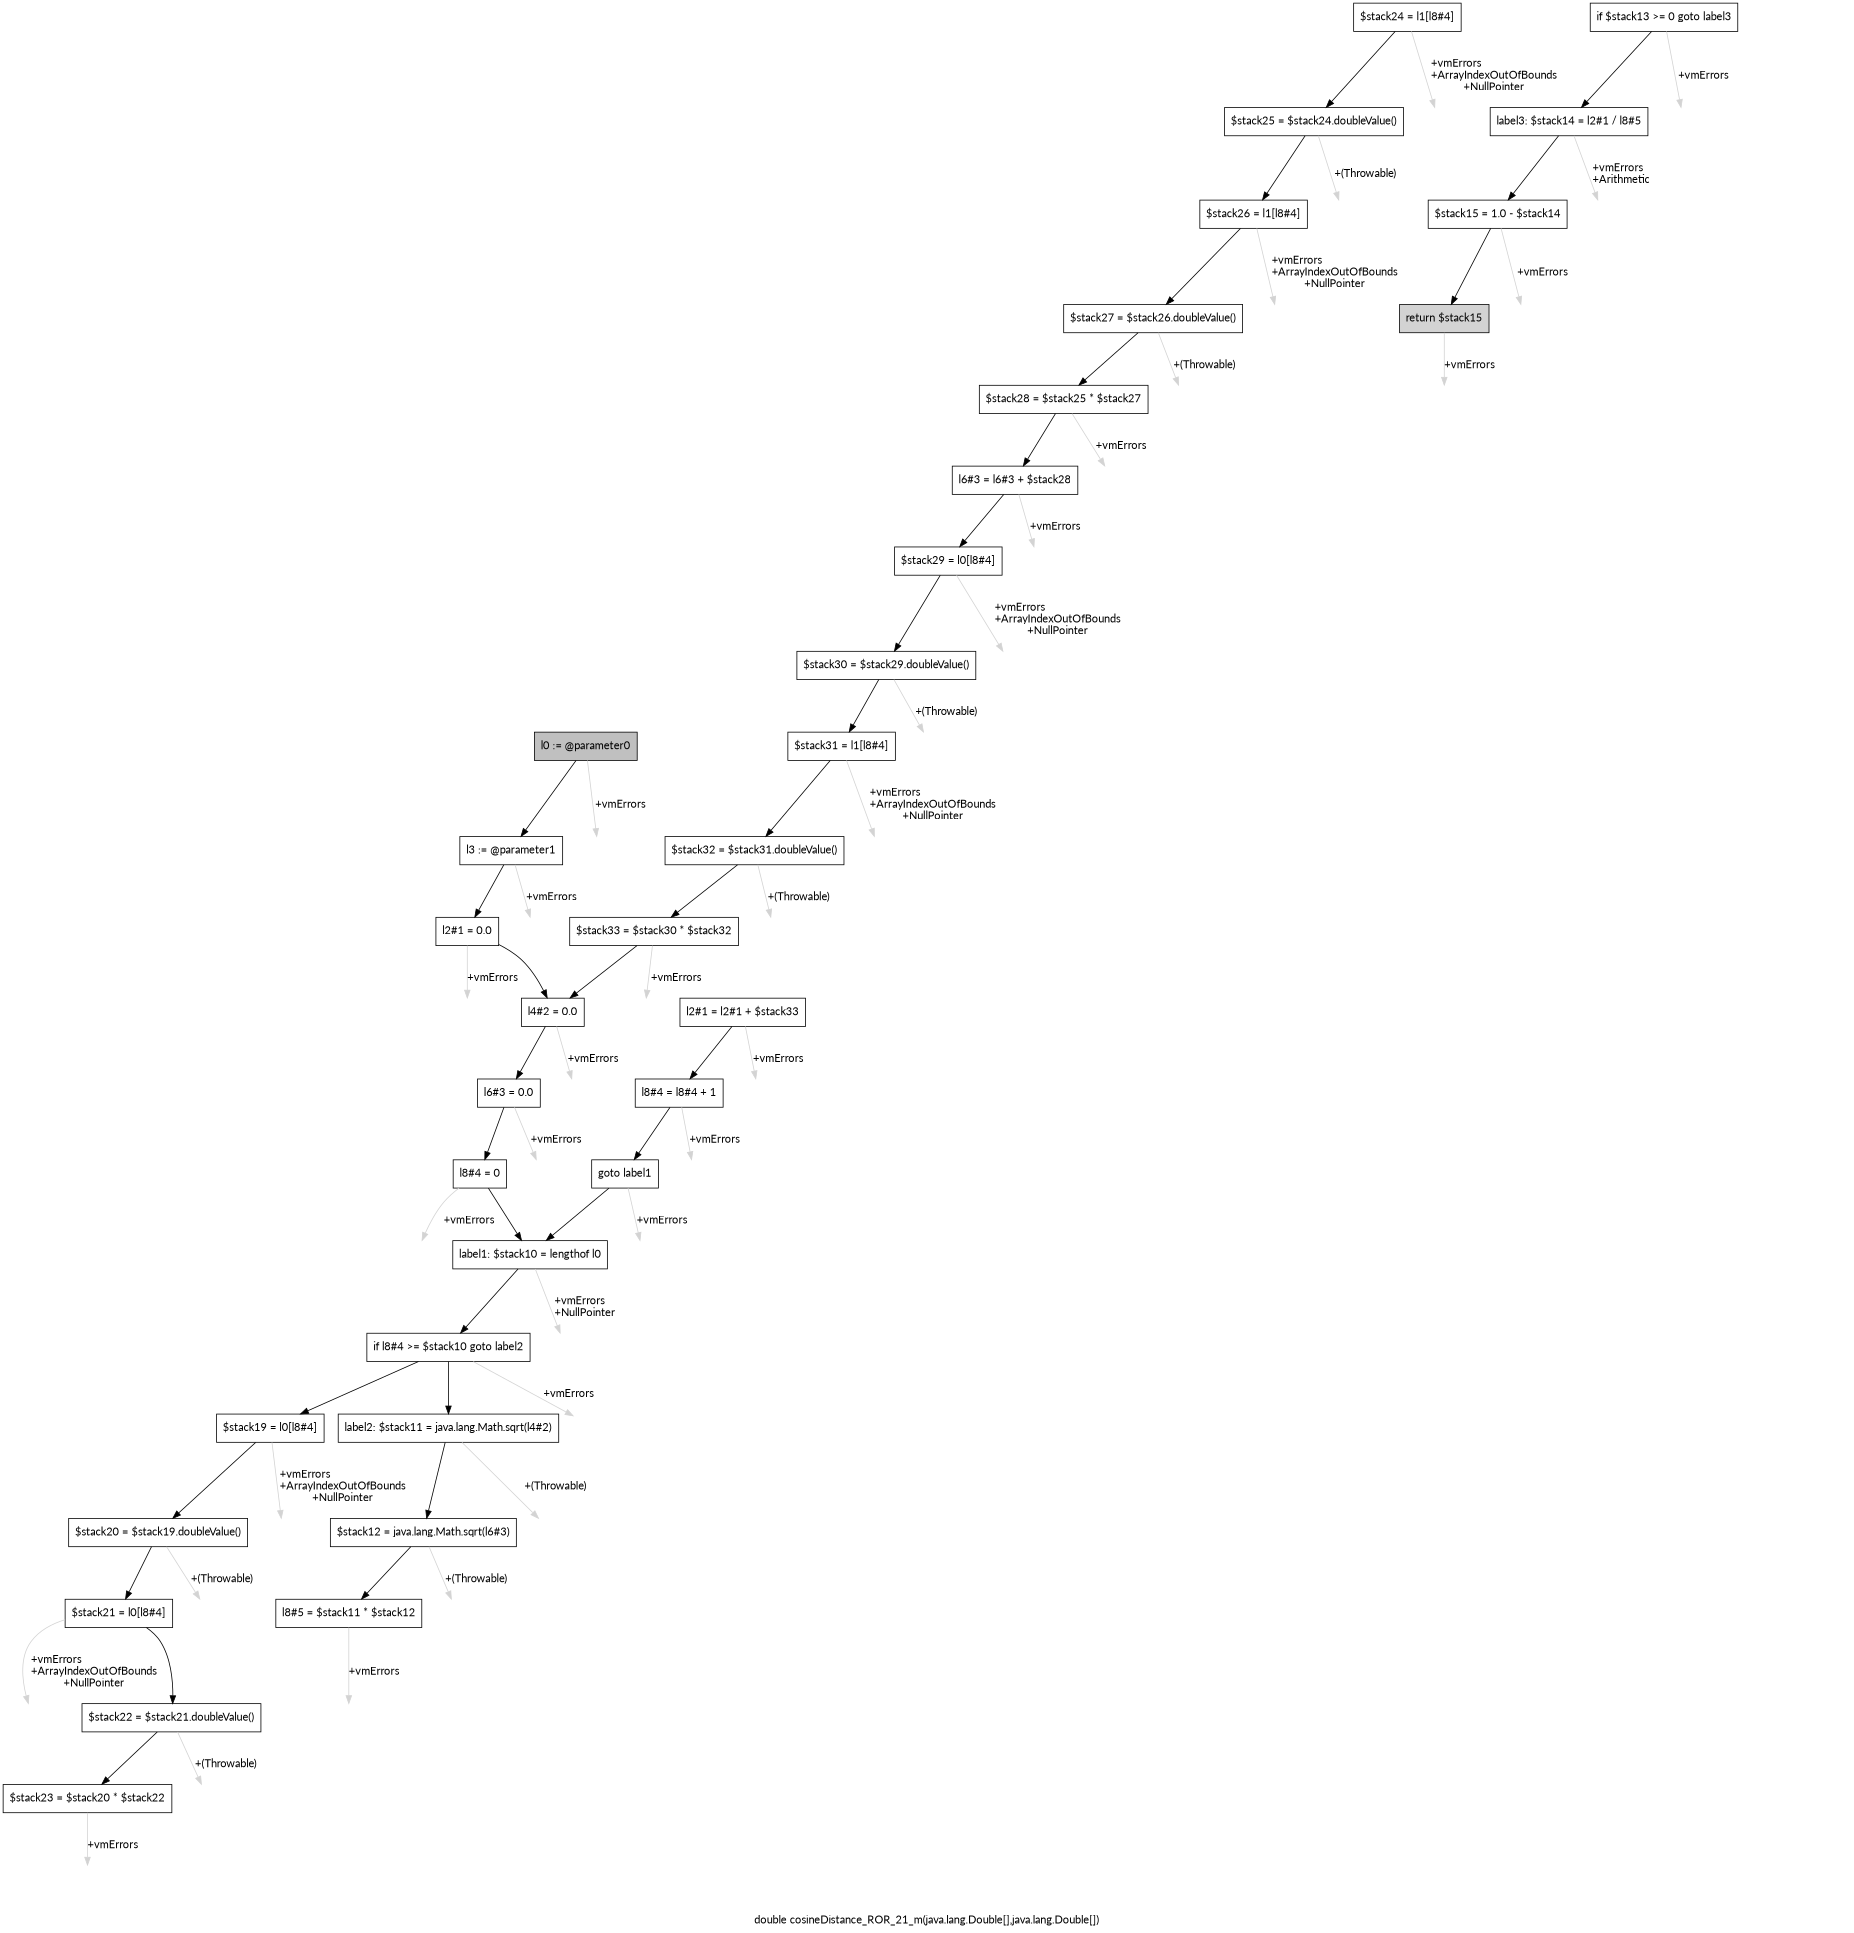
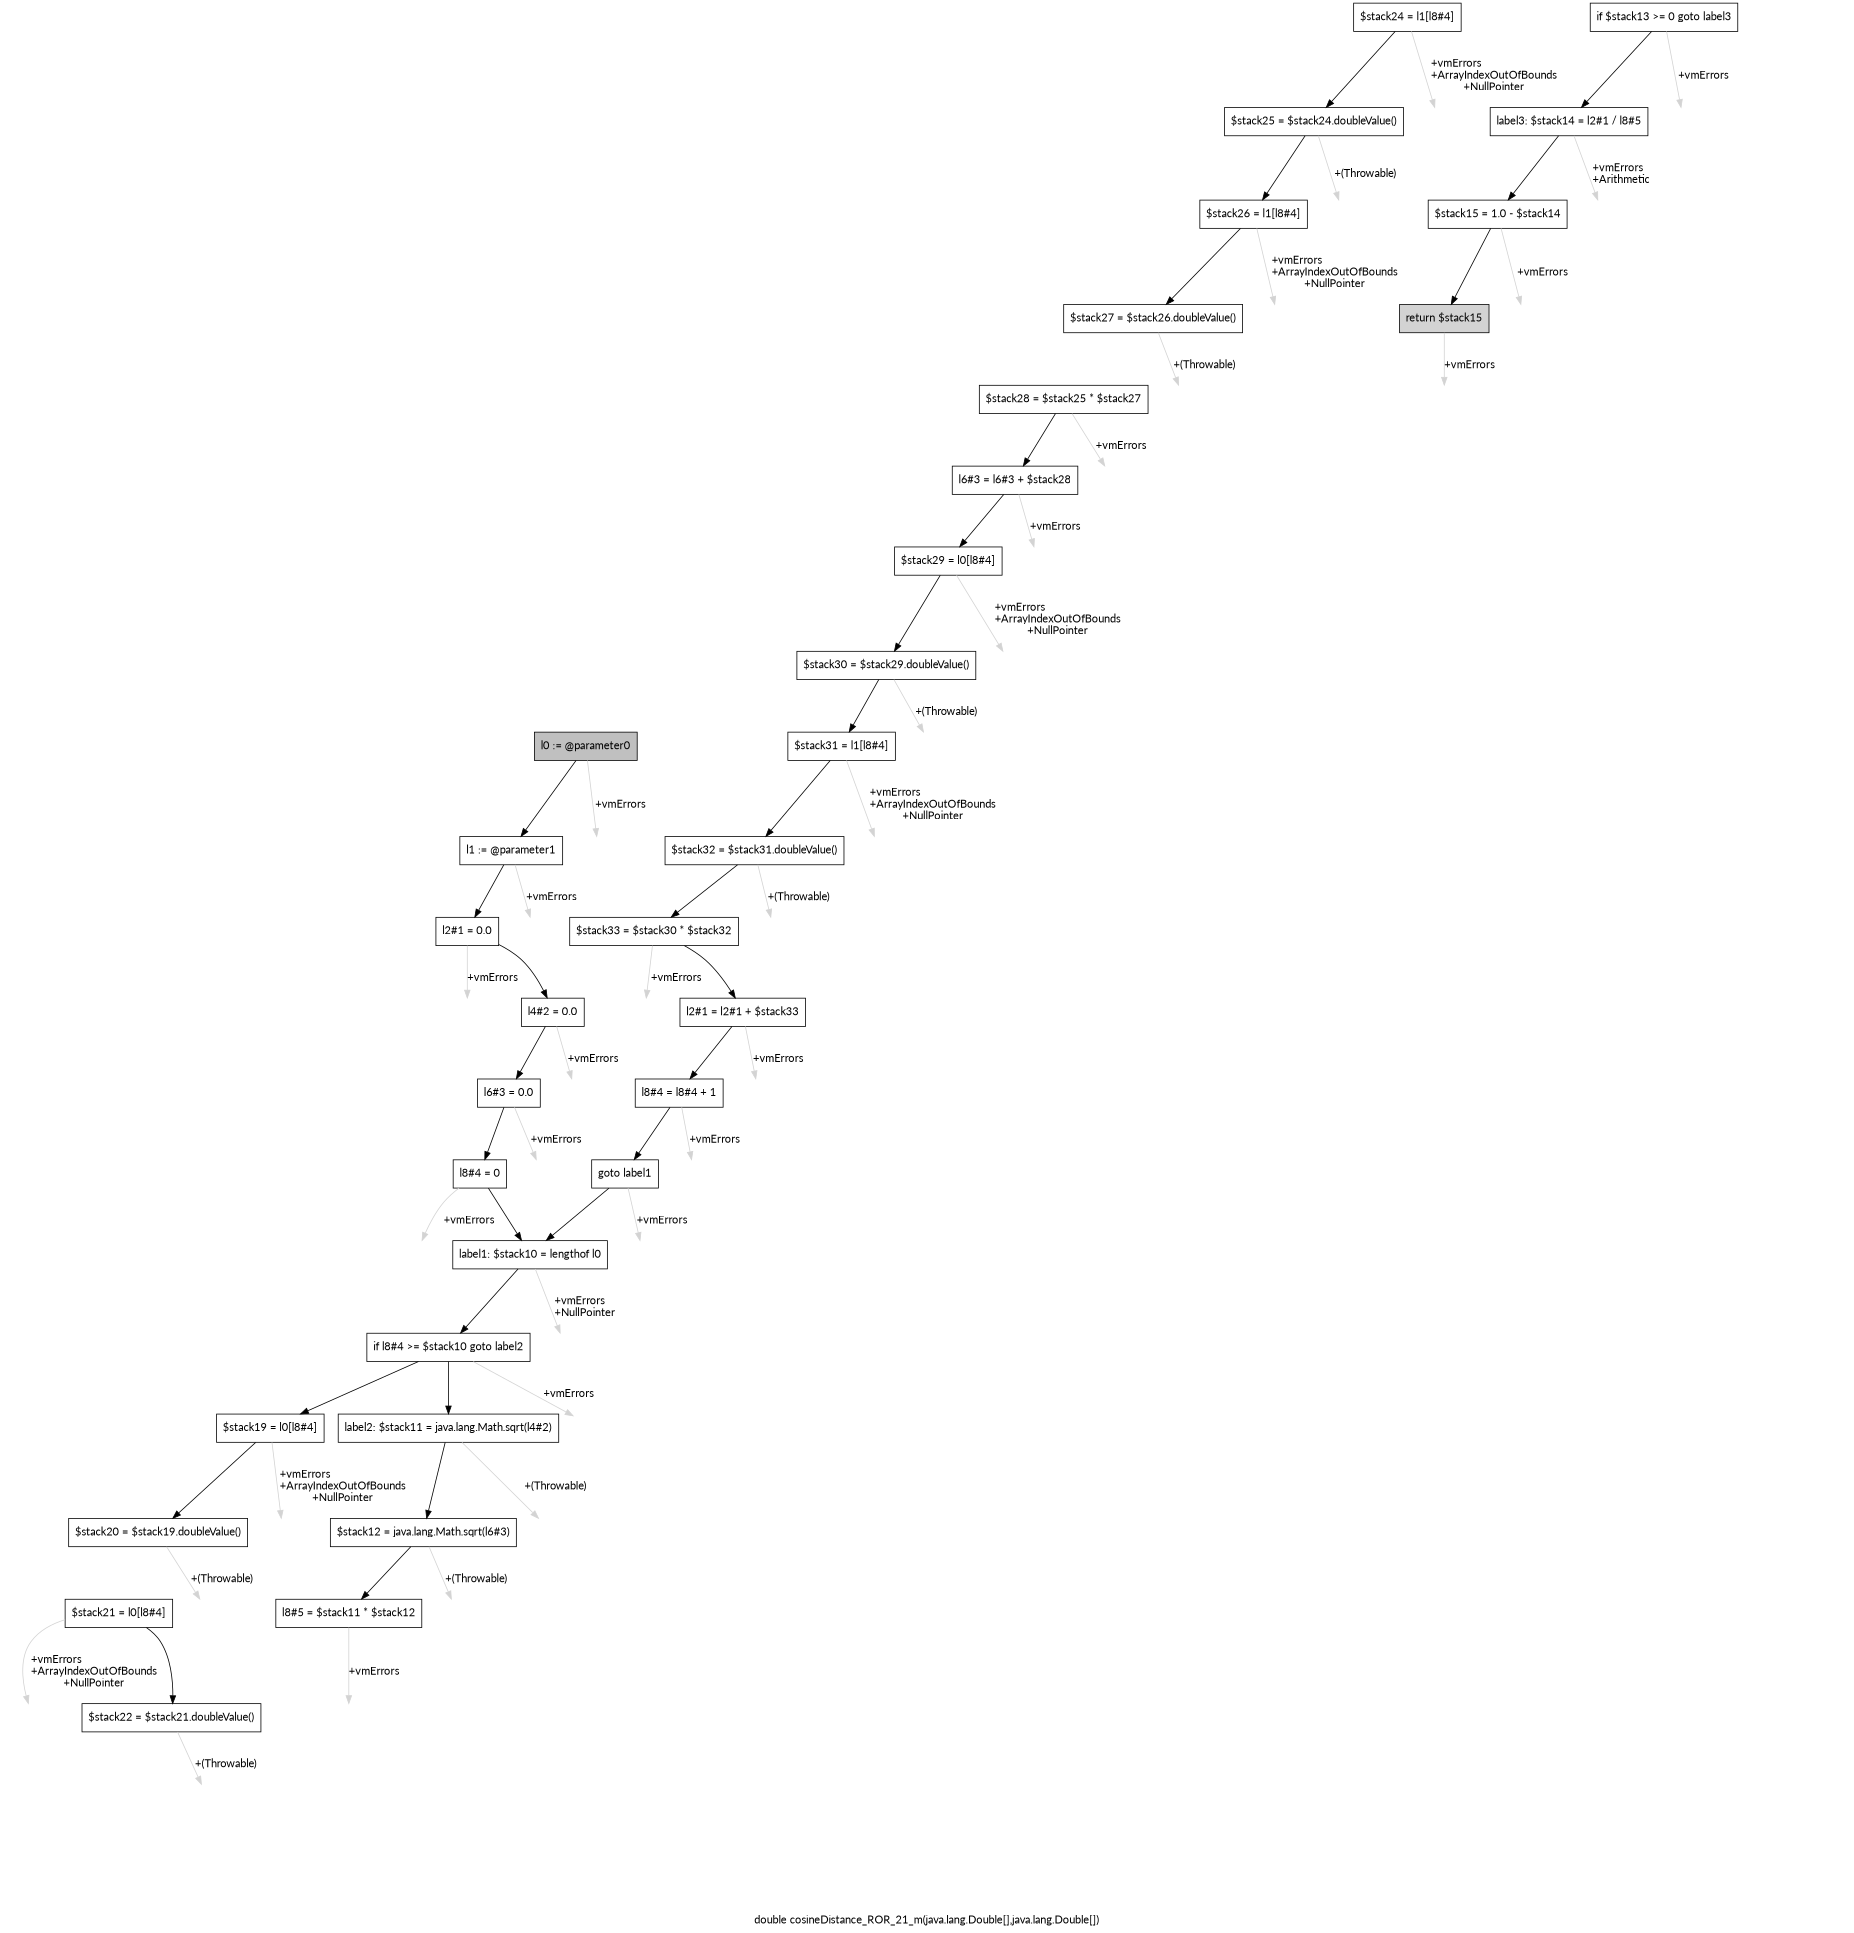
edge "$stack27 = $stack26.doubleValue()" -> "$stack28 = $stack25 * $stack27": removed
node "l3 := @parameter1": label "l3 := @parameter1" -> "l1 := @parameter1"
edge "$stack33 = $stack30 * $stack32" -> "l4#2 = 0.0": now "$stack33 = $stack30 * $stack32" -> "l2#1 = l2#1 + $stack33"
edge "$stack20 = $stack19.doubleValue()" -> "$stack21 = l0[l8#4]": removed
node "$stack23 = $stack20 * $stack22": removed
